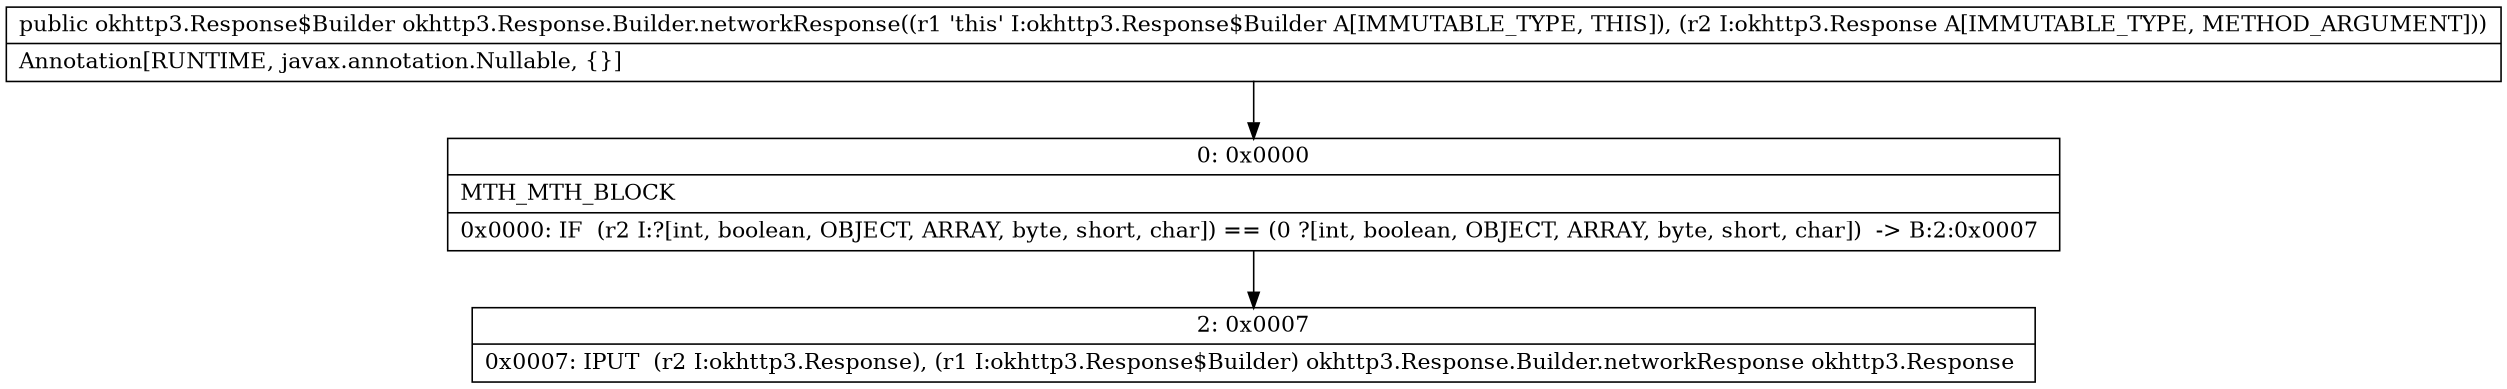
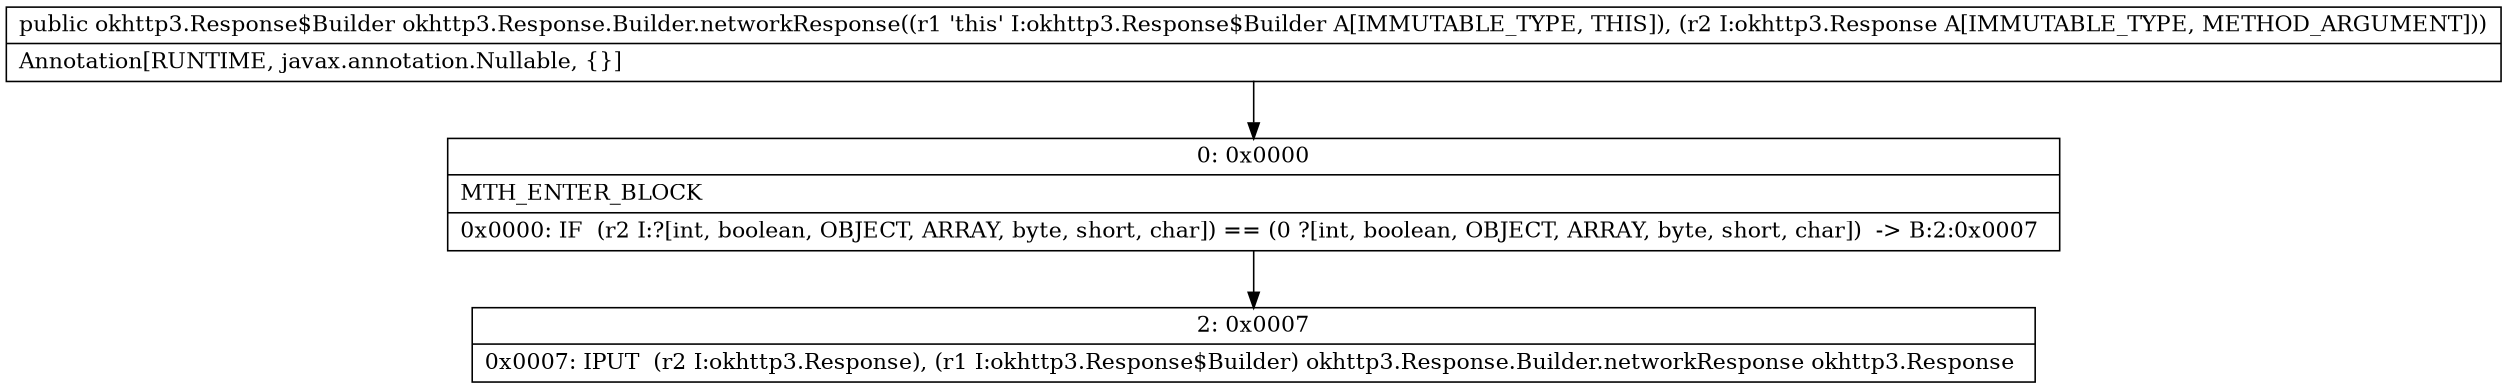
node "0: 0x0000": text "MTH_MTH_BLOCK" -> "MTH_ENTER_BLOCK"
